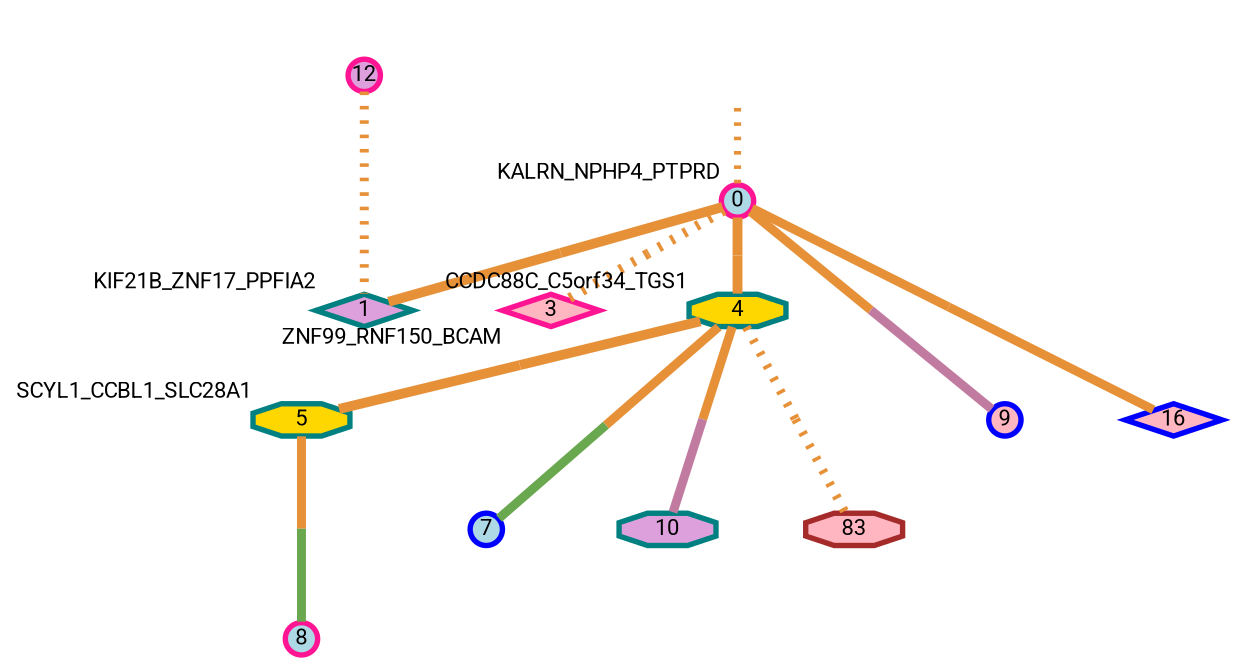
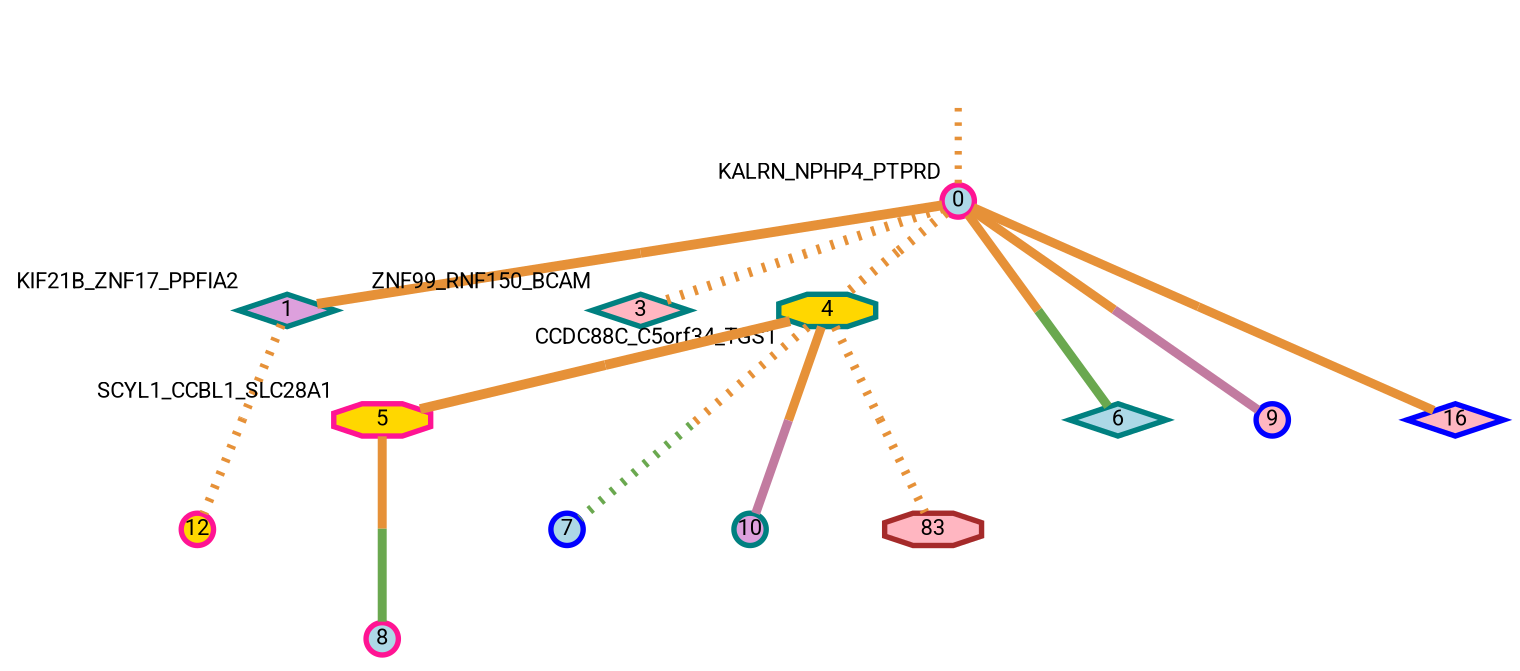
node "12": fillcolor plum -> gold
edge "12" -> "1 KIF21B_ZNF17_PPFIA2": reversed
edge "0 KALRN_NPHP4_PTPRD" -> "4 CCDC88C_C5orf34_TGS1": style solid -> dotted
node "3 ZNF99_RNF150_BCAM": color deeppink -> teal
node "5 SCYL1_CCBL1_SLC28A1": color teal -> deeppink
node "6": added
edge "4 CCDC88C_C5orf34_TGS1" -> "7": style solid -> dotted
node "10": shape octagon -> circle
